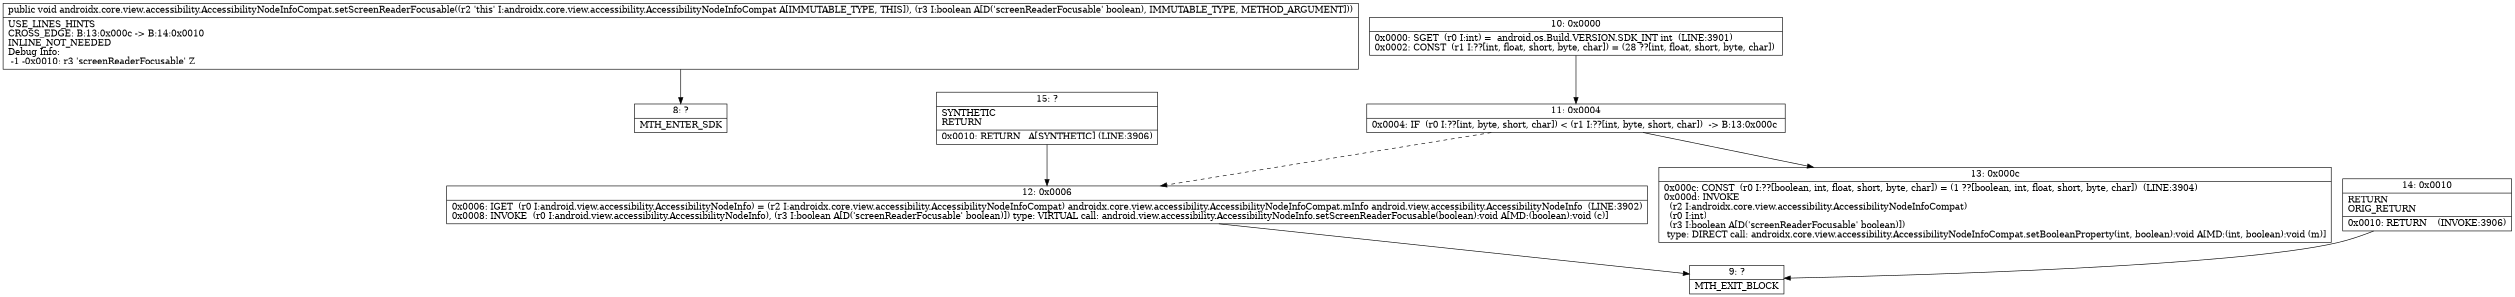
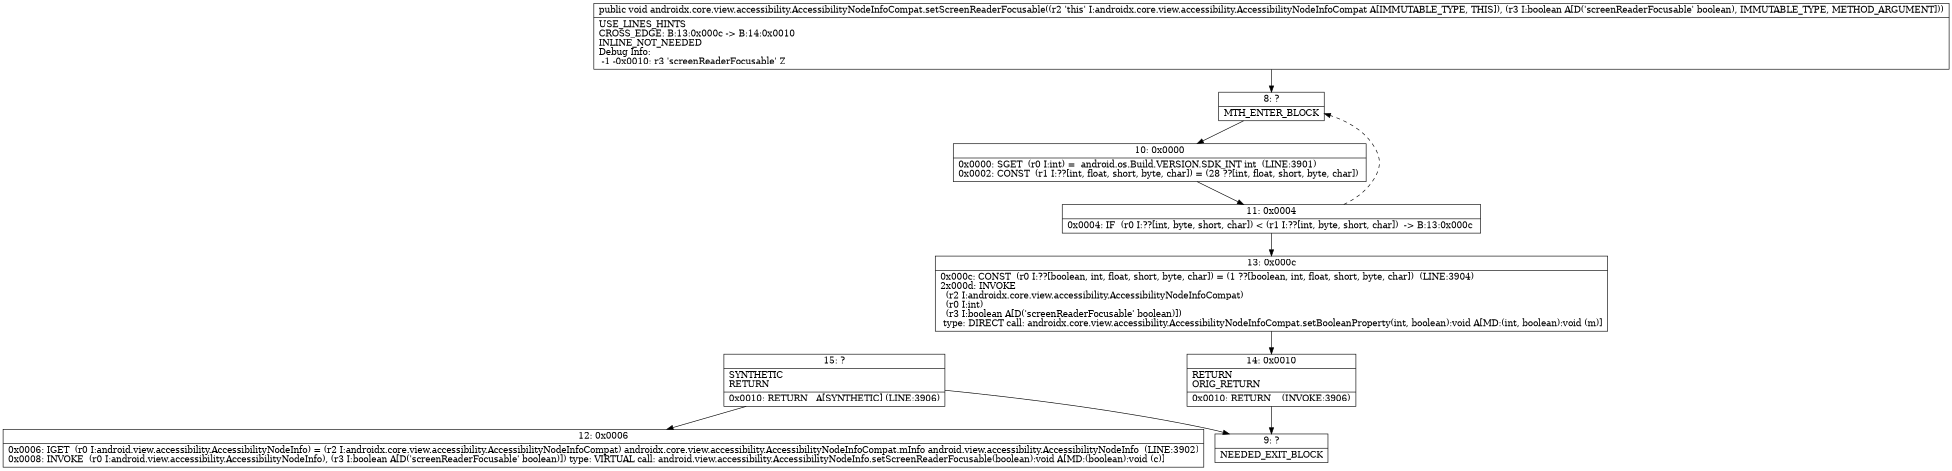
node "8: ?": text "MTH_ENTER_SDK" -> "MTH_ENTER_BLOCK"
edge "8: ?" -> "10: 0x0000": added
edge "11: 0x0004" -> "12: 0x0006": now "11: 0x0004" -> "8: ?"
node "13: 0x000c": text "0x000d: INVOKE" -> "2x000d: INVOKE"
edge "12: 0x0006" -> "9: ?": now "15: ?" -> "9: ?"
node "9: ?": text "MTH_EXIT_BLOCK" -> "NEEDED_EXIT_BLOCK"
edge "13: 0x000c" -> "14: 0x0010": added
